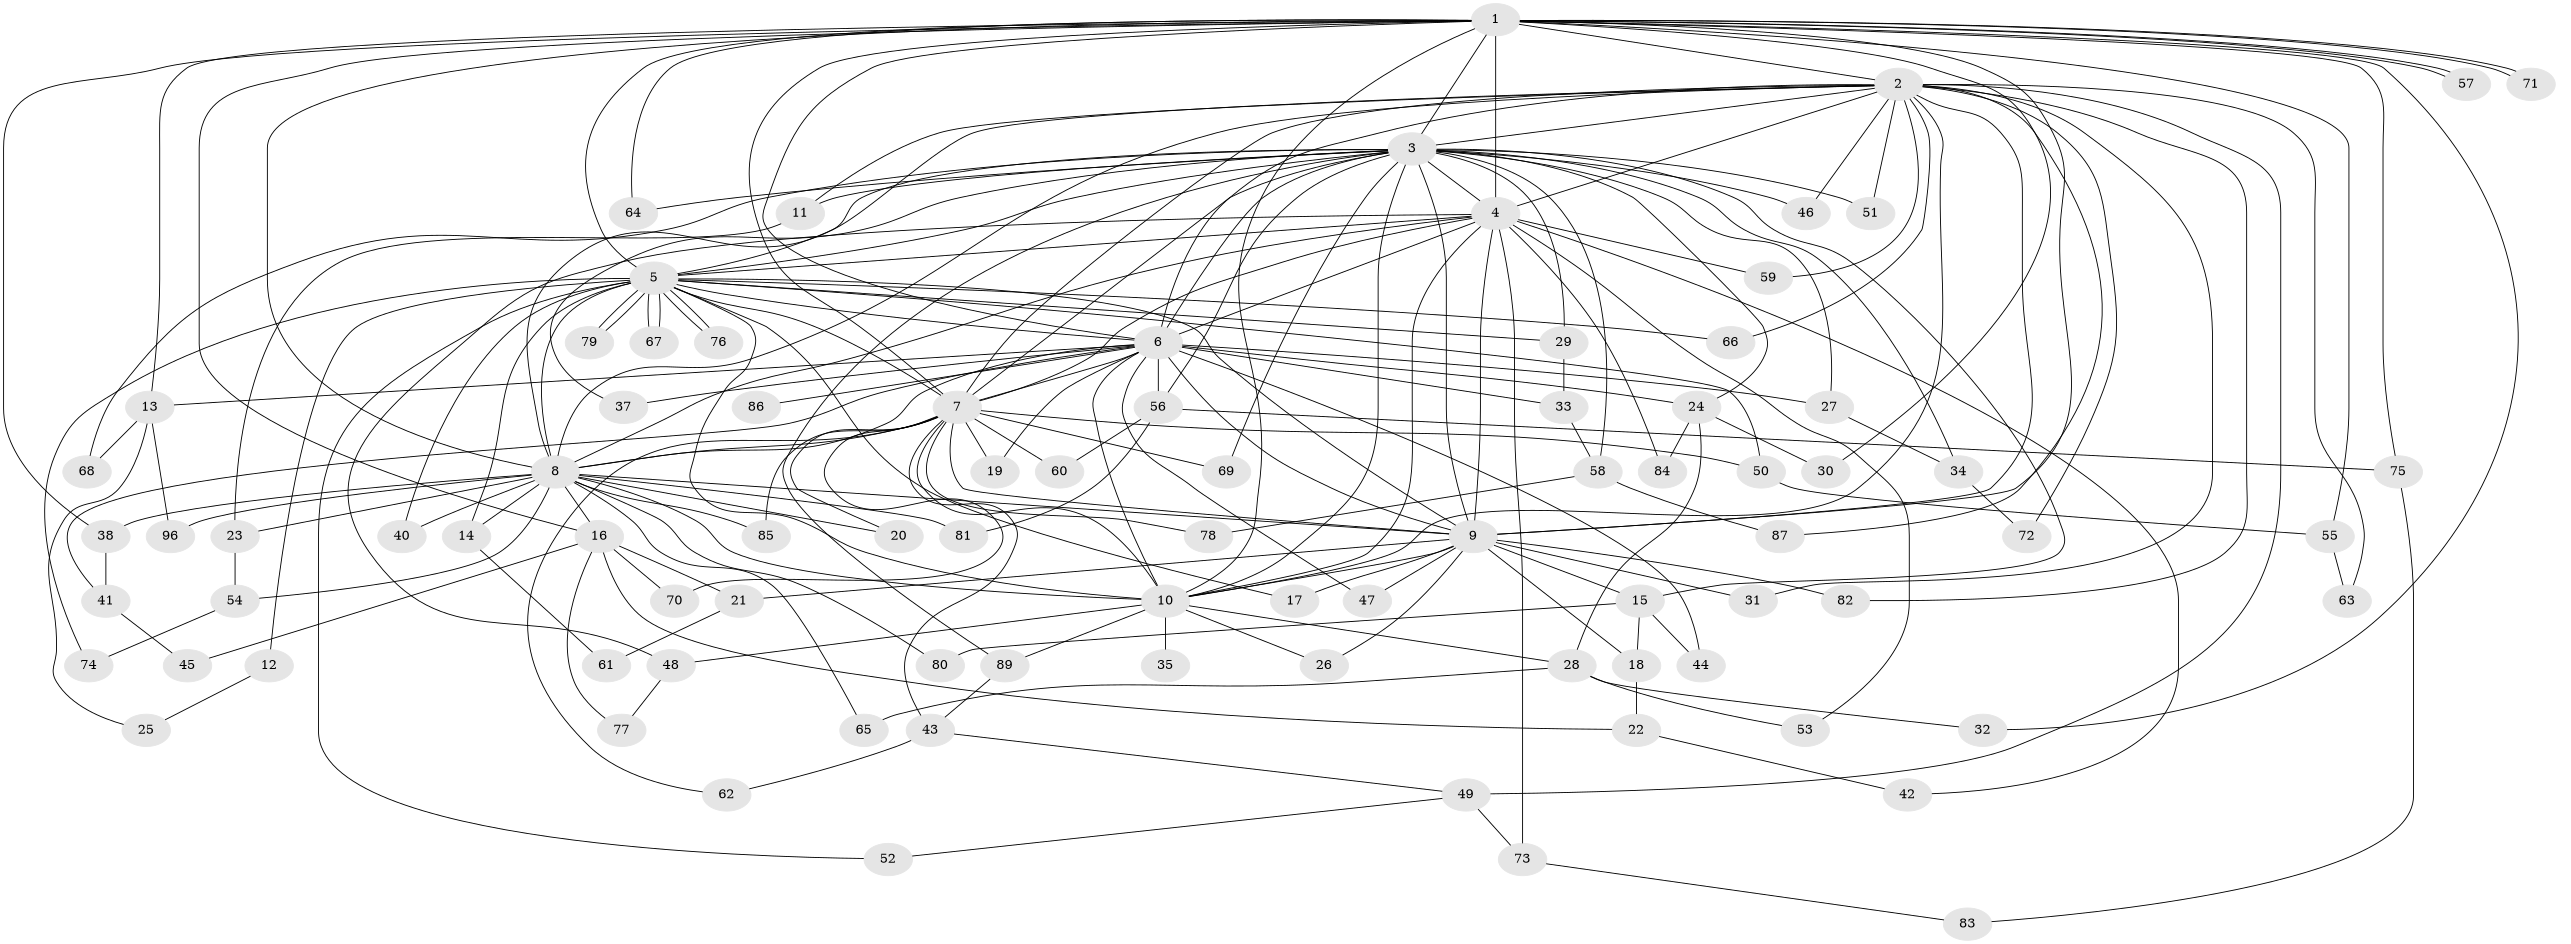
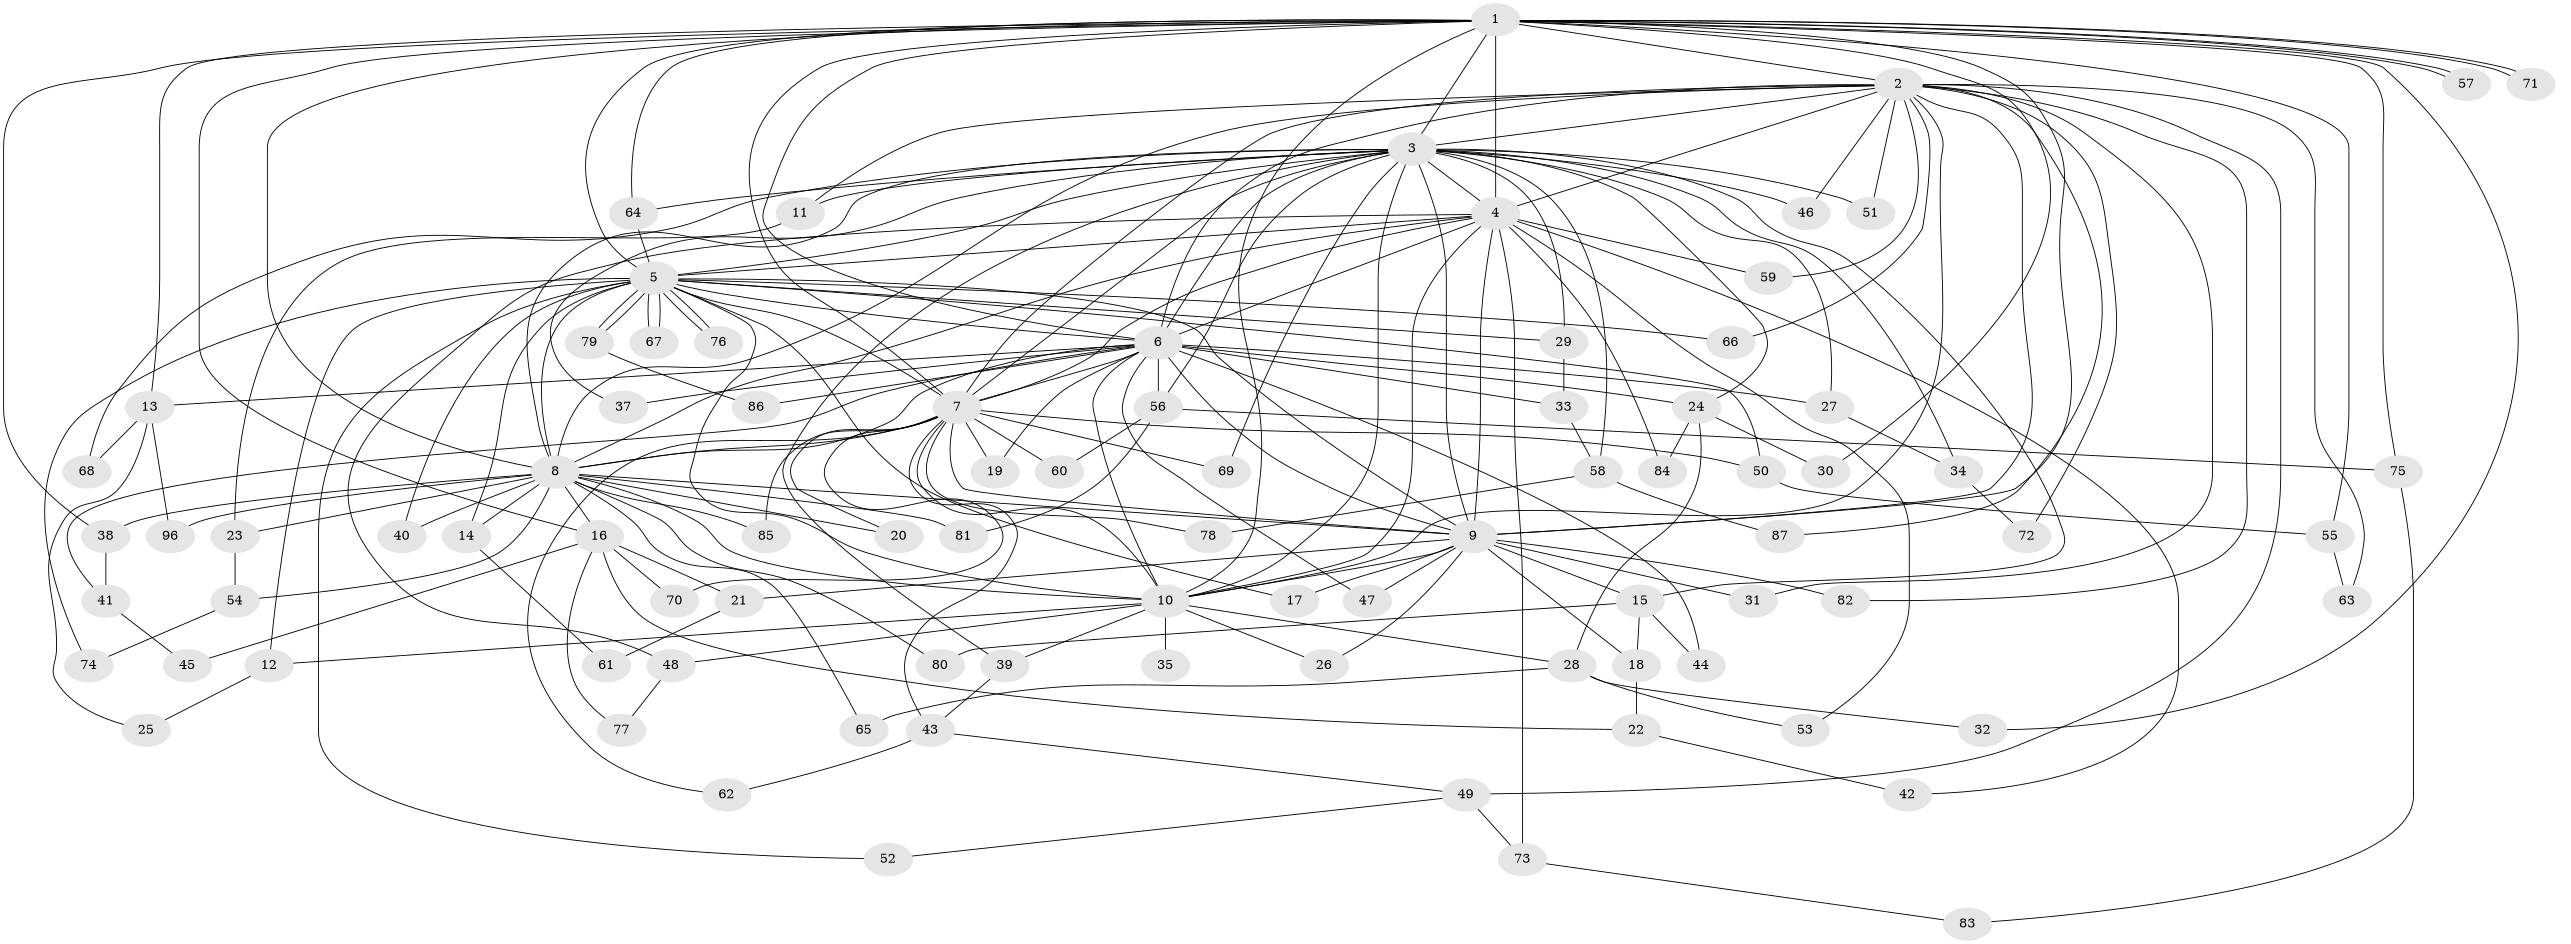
edge "2" -- "5": now "64" -- "5"
edge "79" -- "86": added
edge "10" -- "12": added
node "89": label "89" -> "39"
